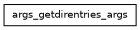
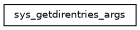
node "args_getdirentries_args": label "args_getdirentries_args" -> "sys_getdirentries_args"
